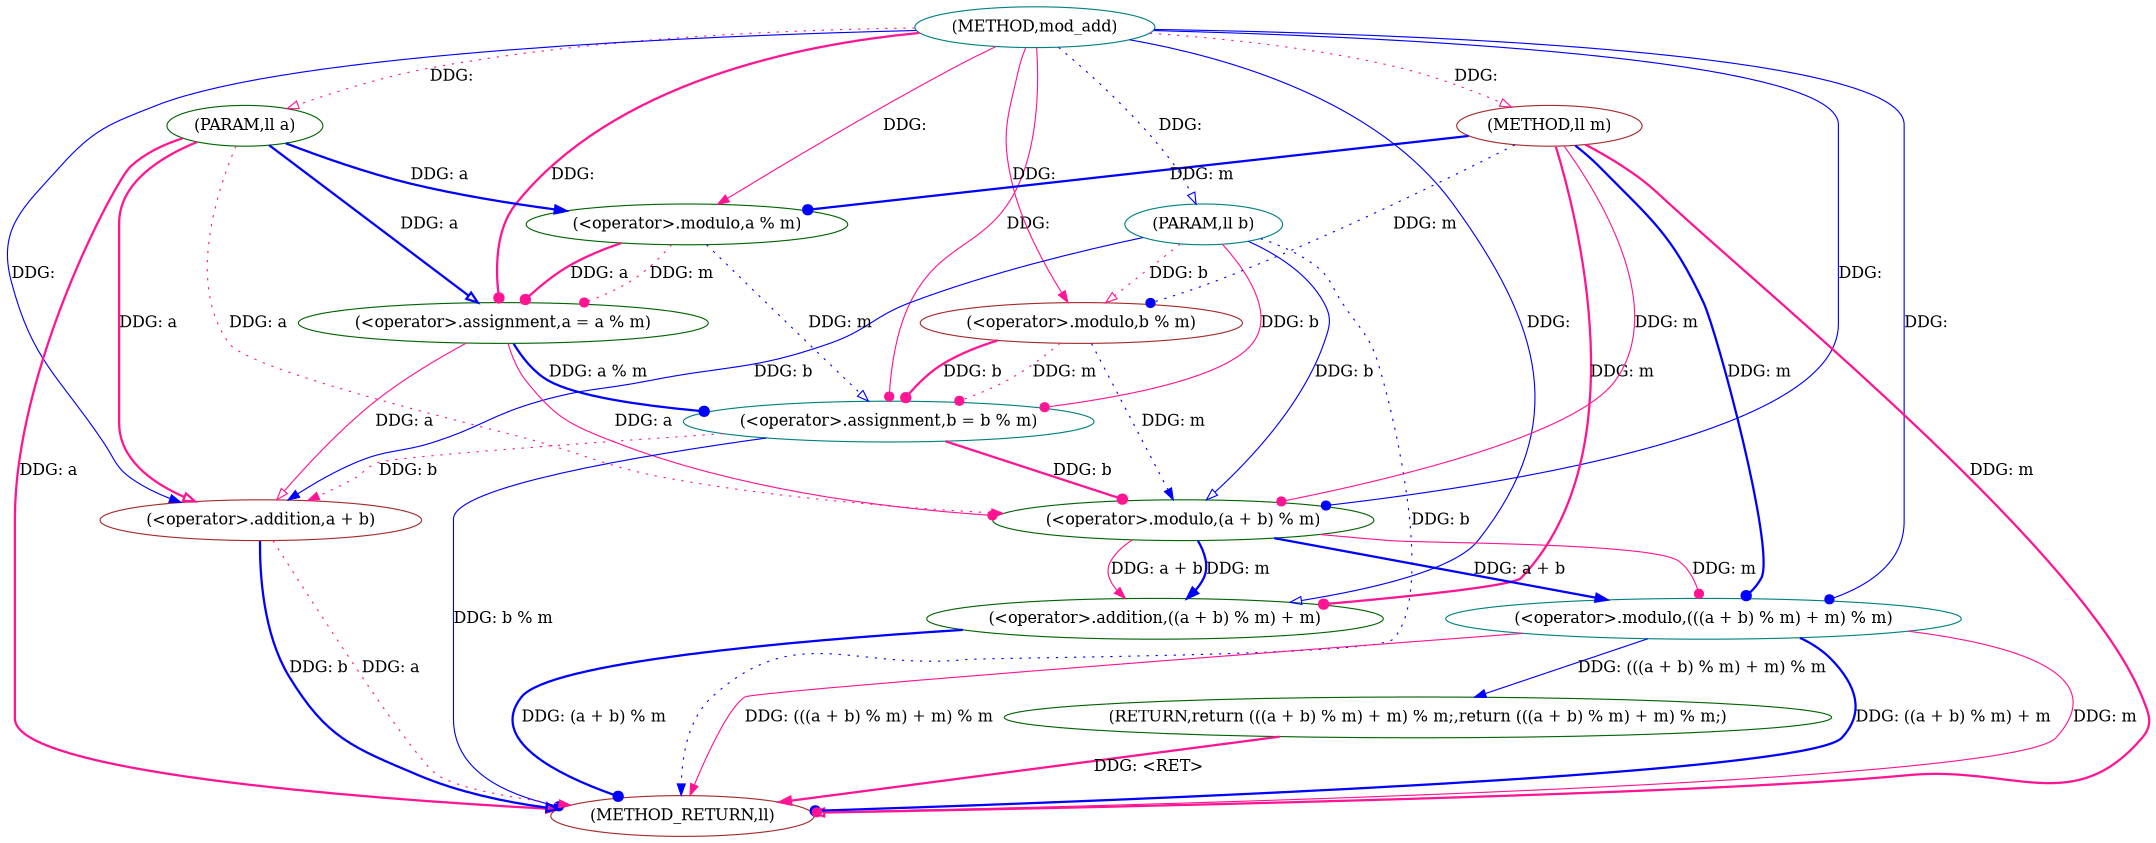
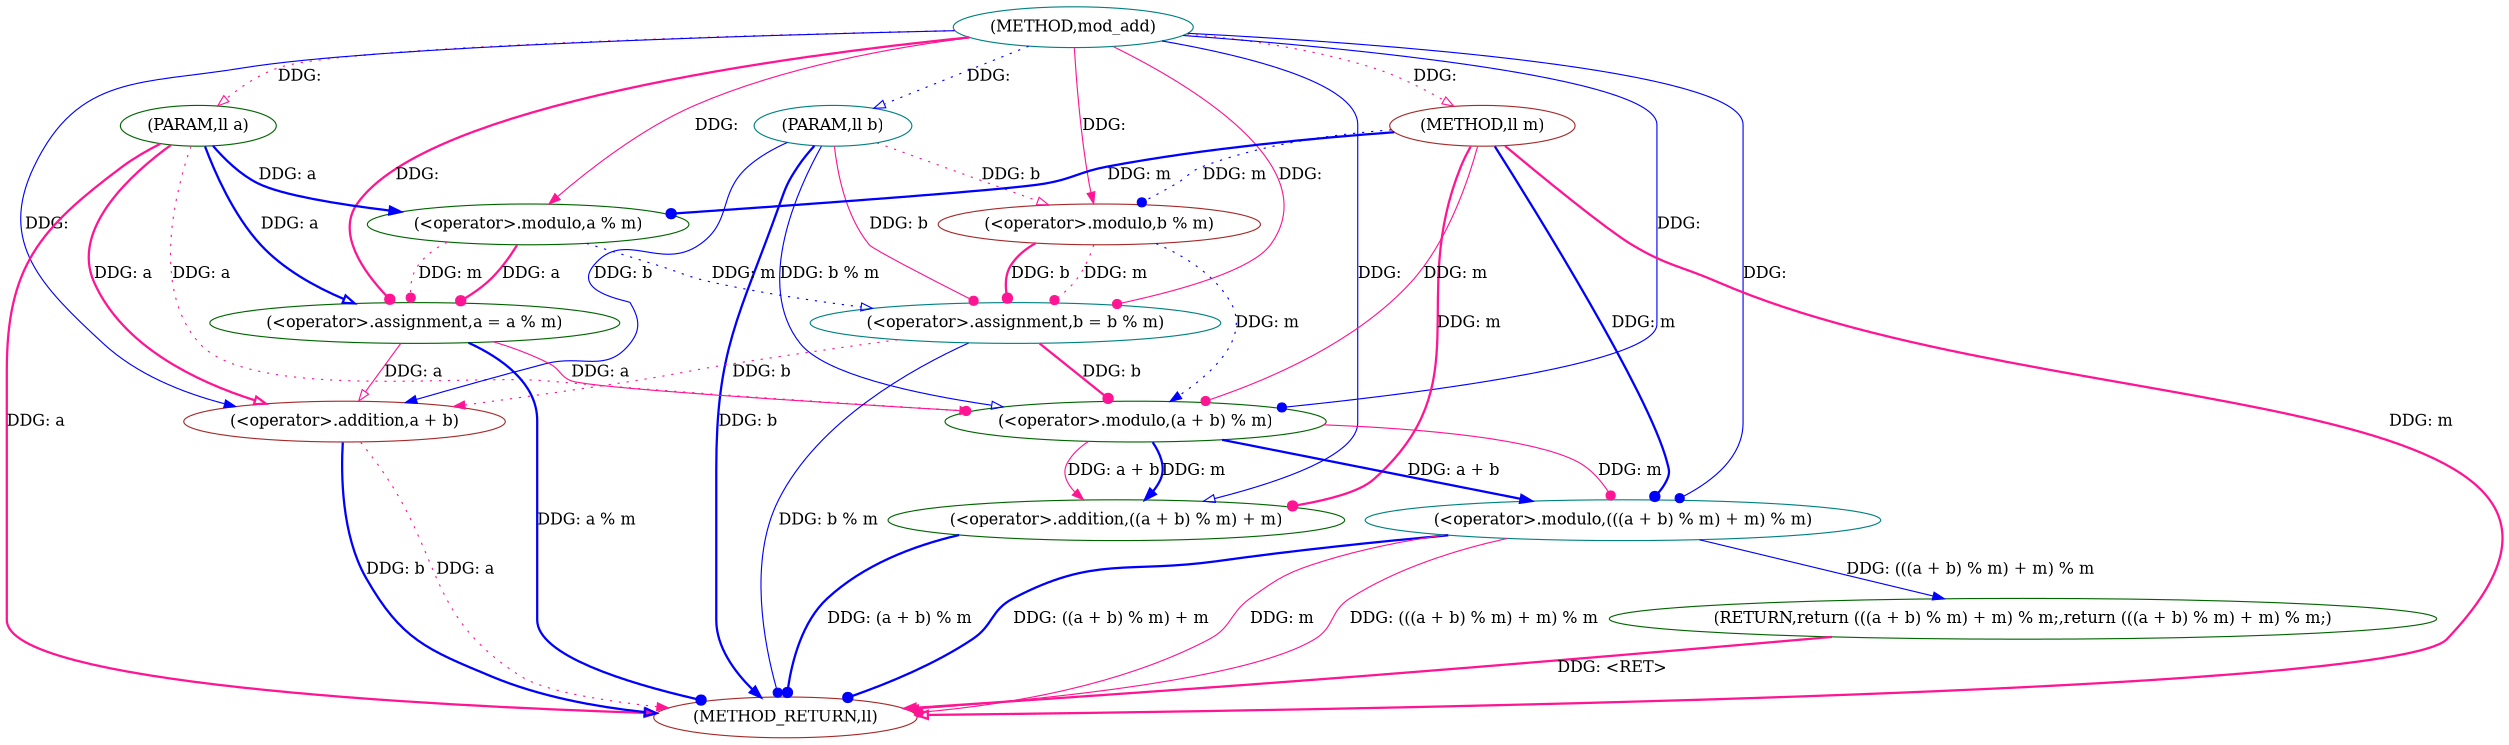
edge "(PARAM,ll b)" -> "(<operator>.modulo,(a + b) % m)": label "DDG: b" -> "DDG: b % m"
edge "(<operator>.assignment,a = a % m)" -> "(<operator>.assignment,b = b % m)": now "(<operator>.assignment,a = a % m)" -> "(METHOD_RETURN,ll)"
edge "(PARAM,ll b)" -> "(METHOD_RETURN,ll)": style dotted -> bold
